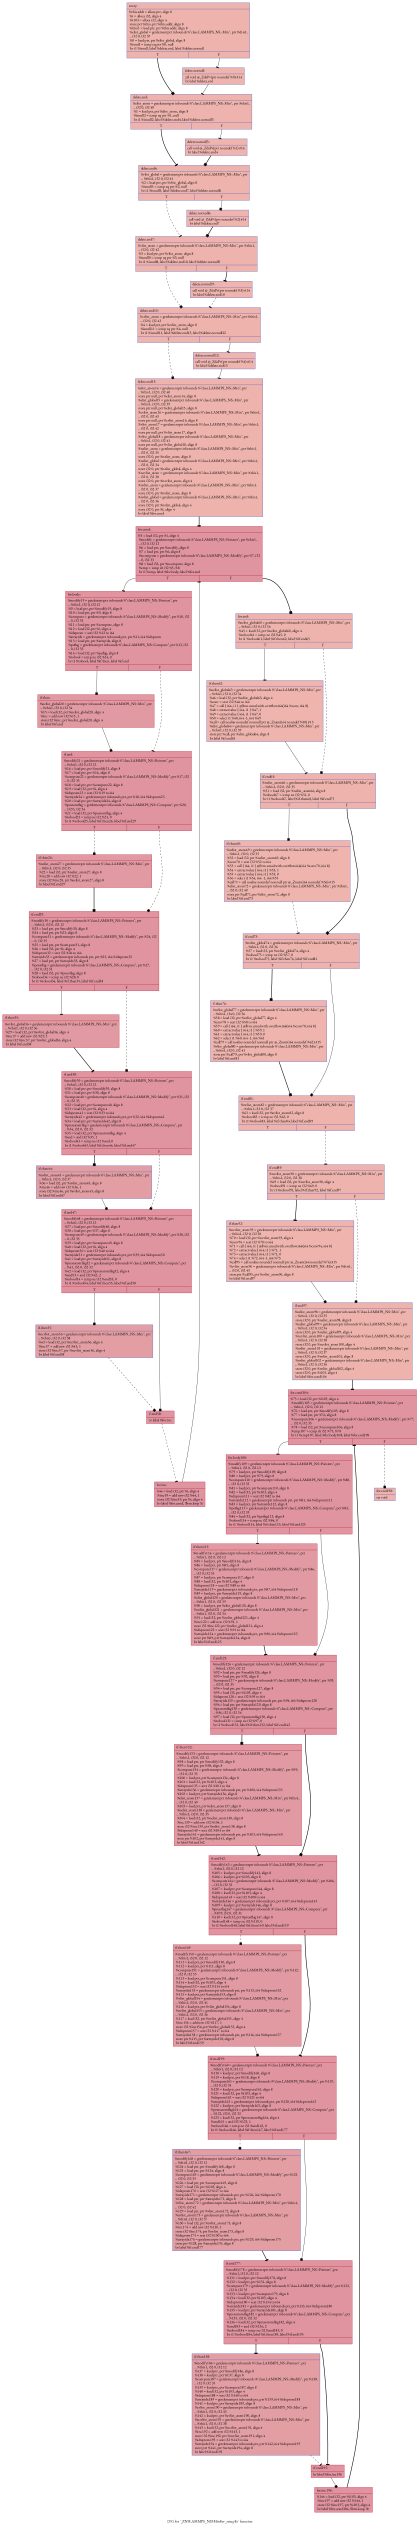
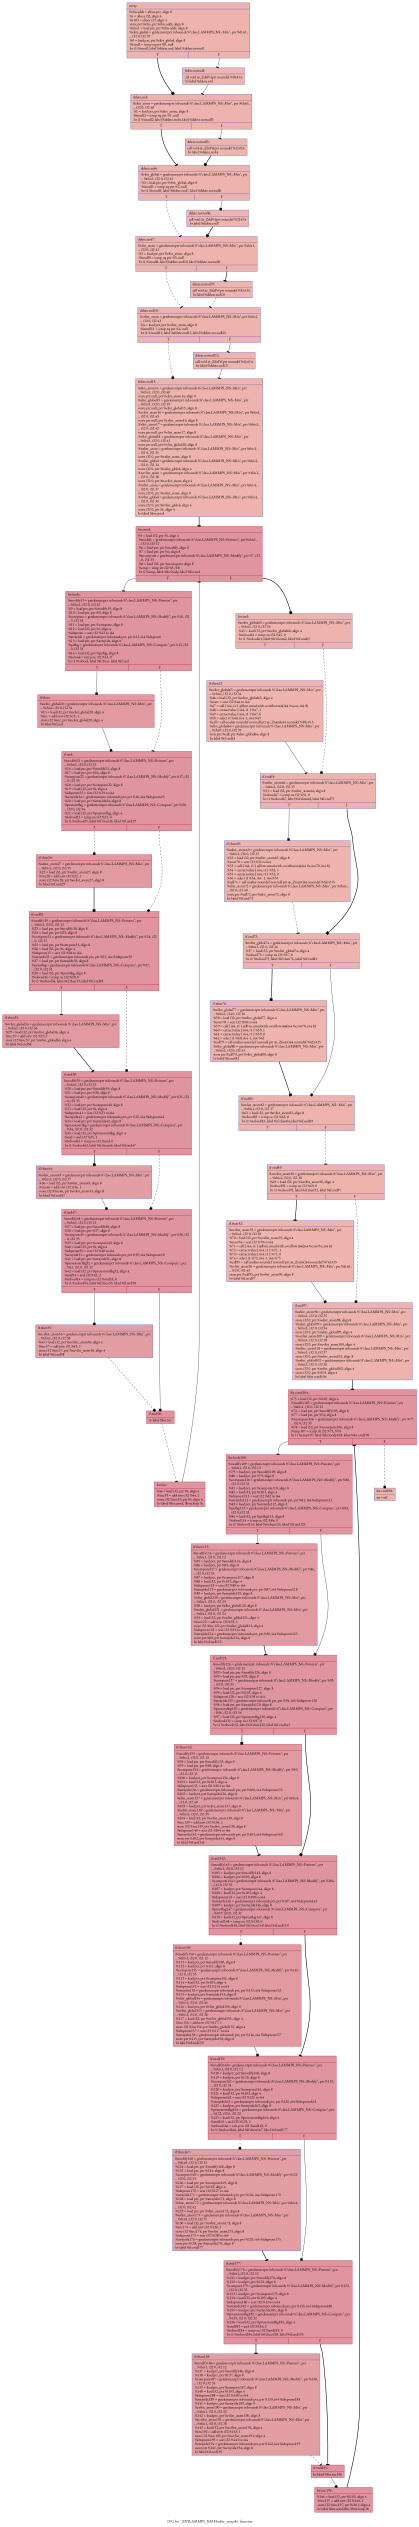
edge "delete.end7:" -> "delete.end10:": arrowhead box -> tee
edge "for.end:" -> "if.then62:": removed
